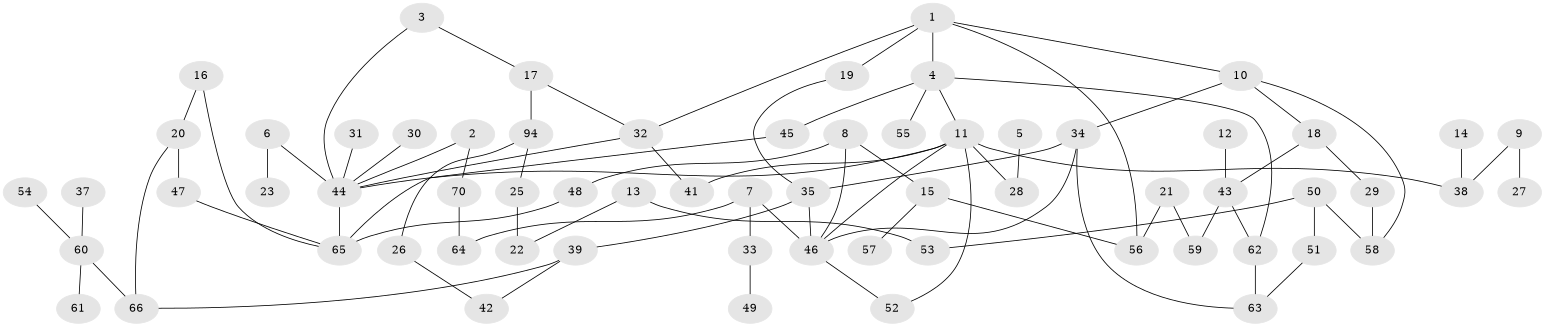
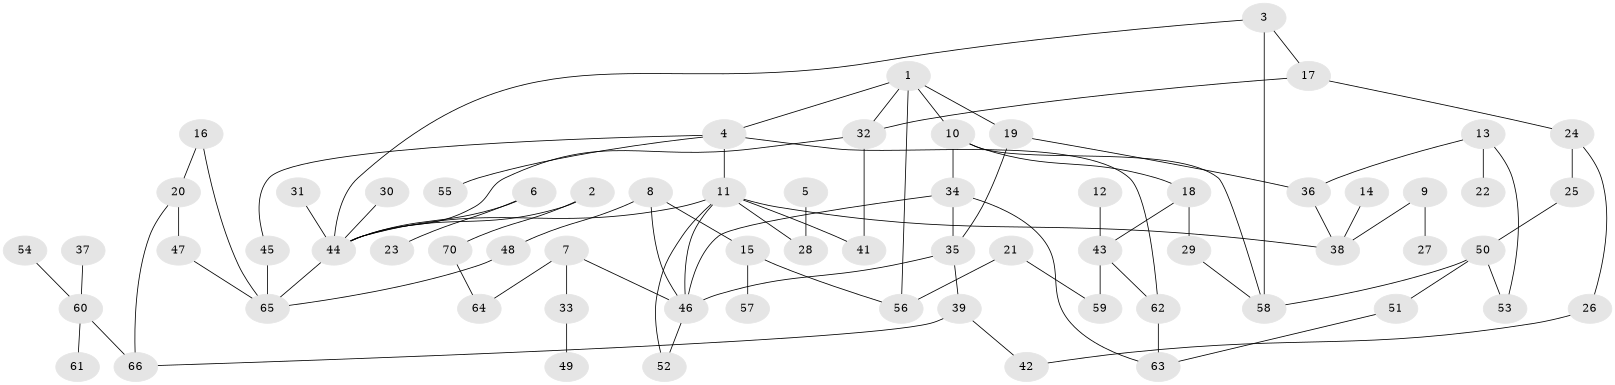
node "94": label "94" -> "24"
edge "3" -- "58": added
node "36": added
edge "25" -- "22": now "25" -- "50"
